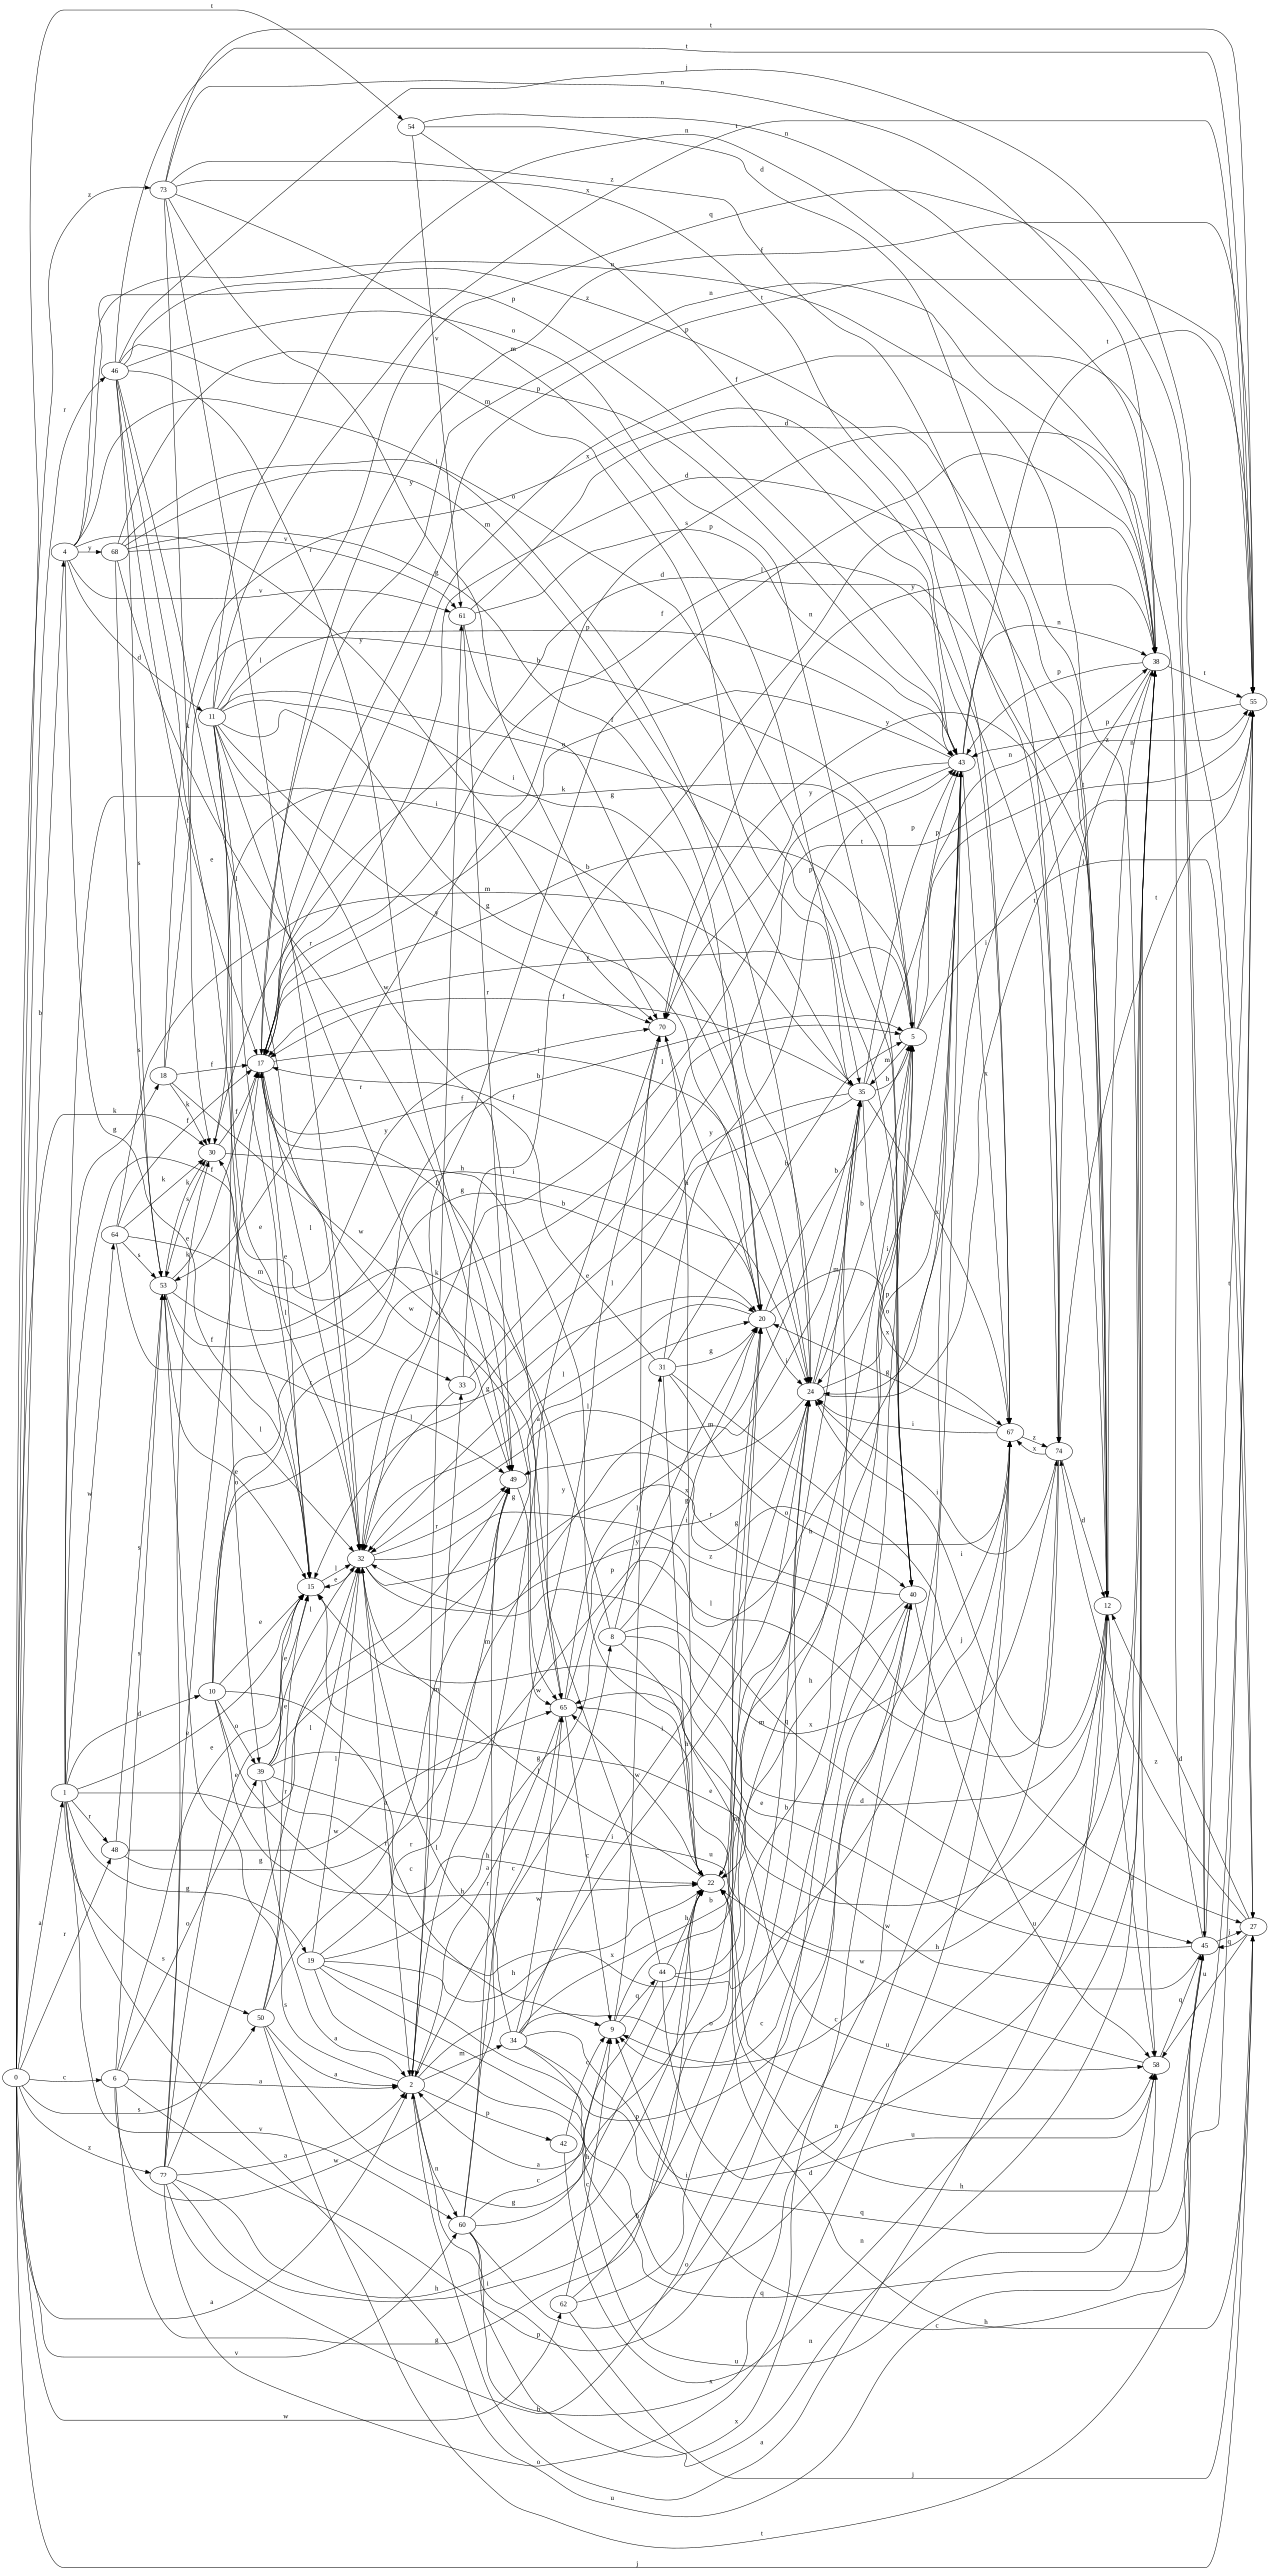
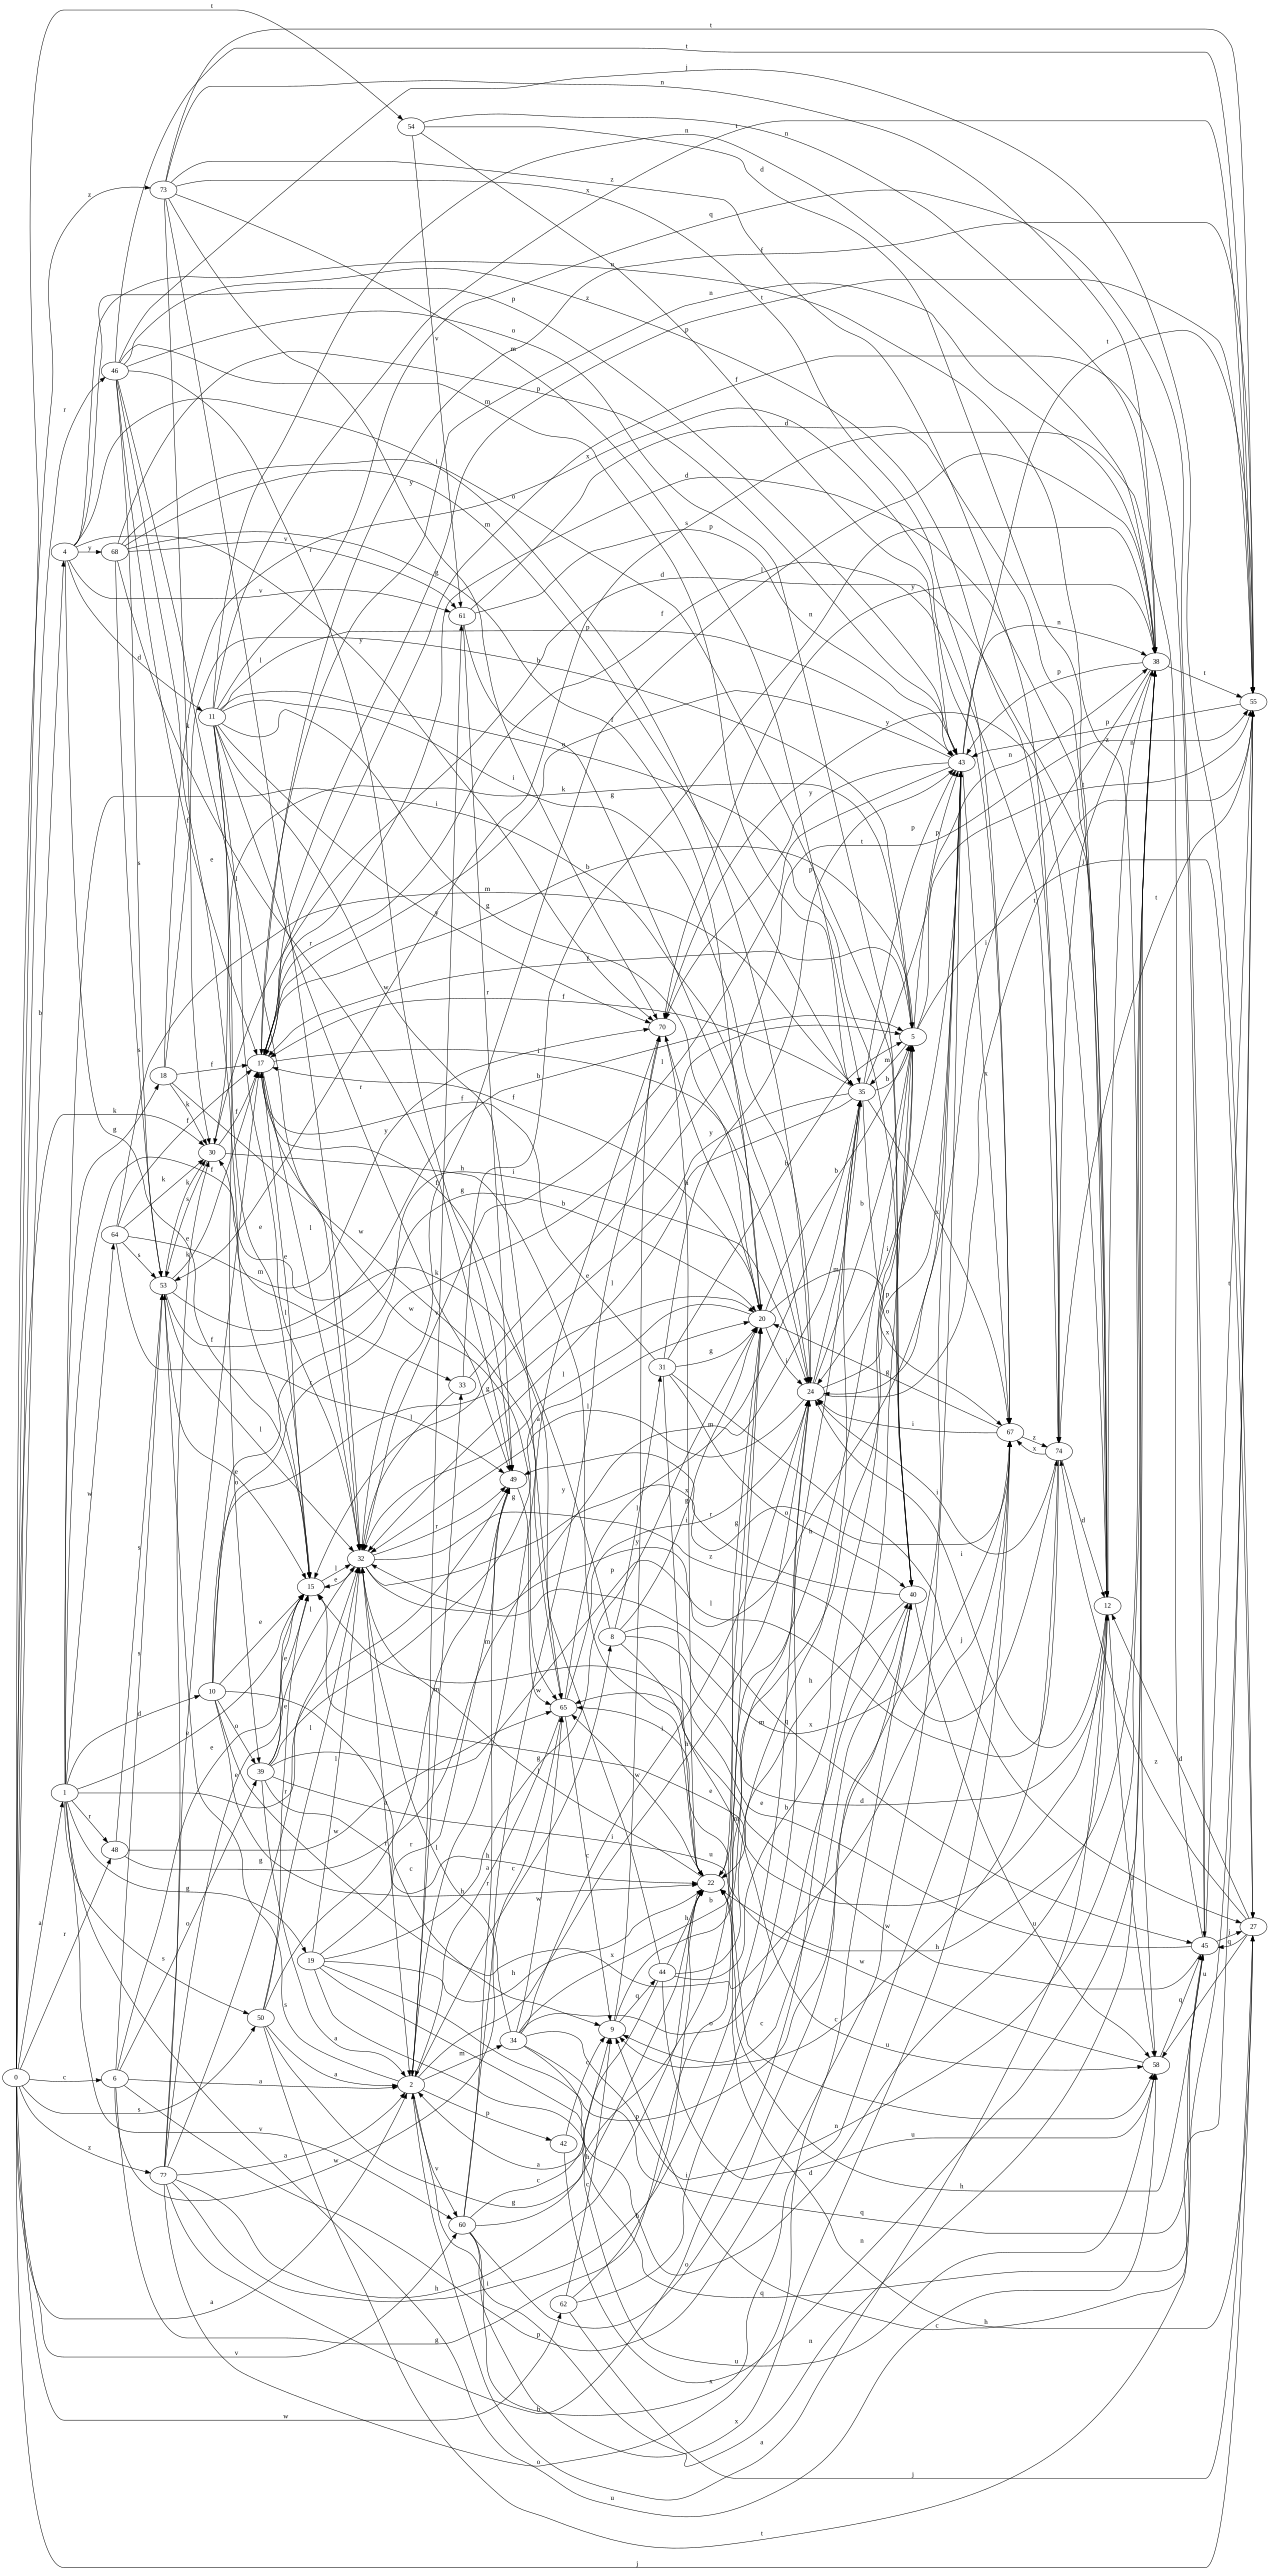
edge "2" -> "60": label "n" -> "v"
